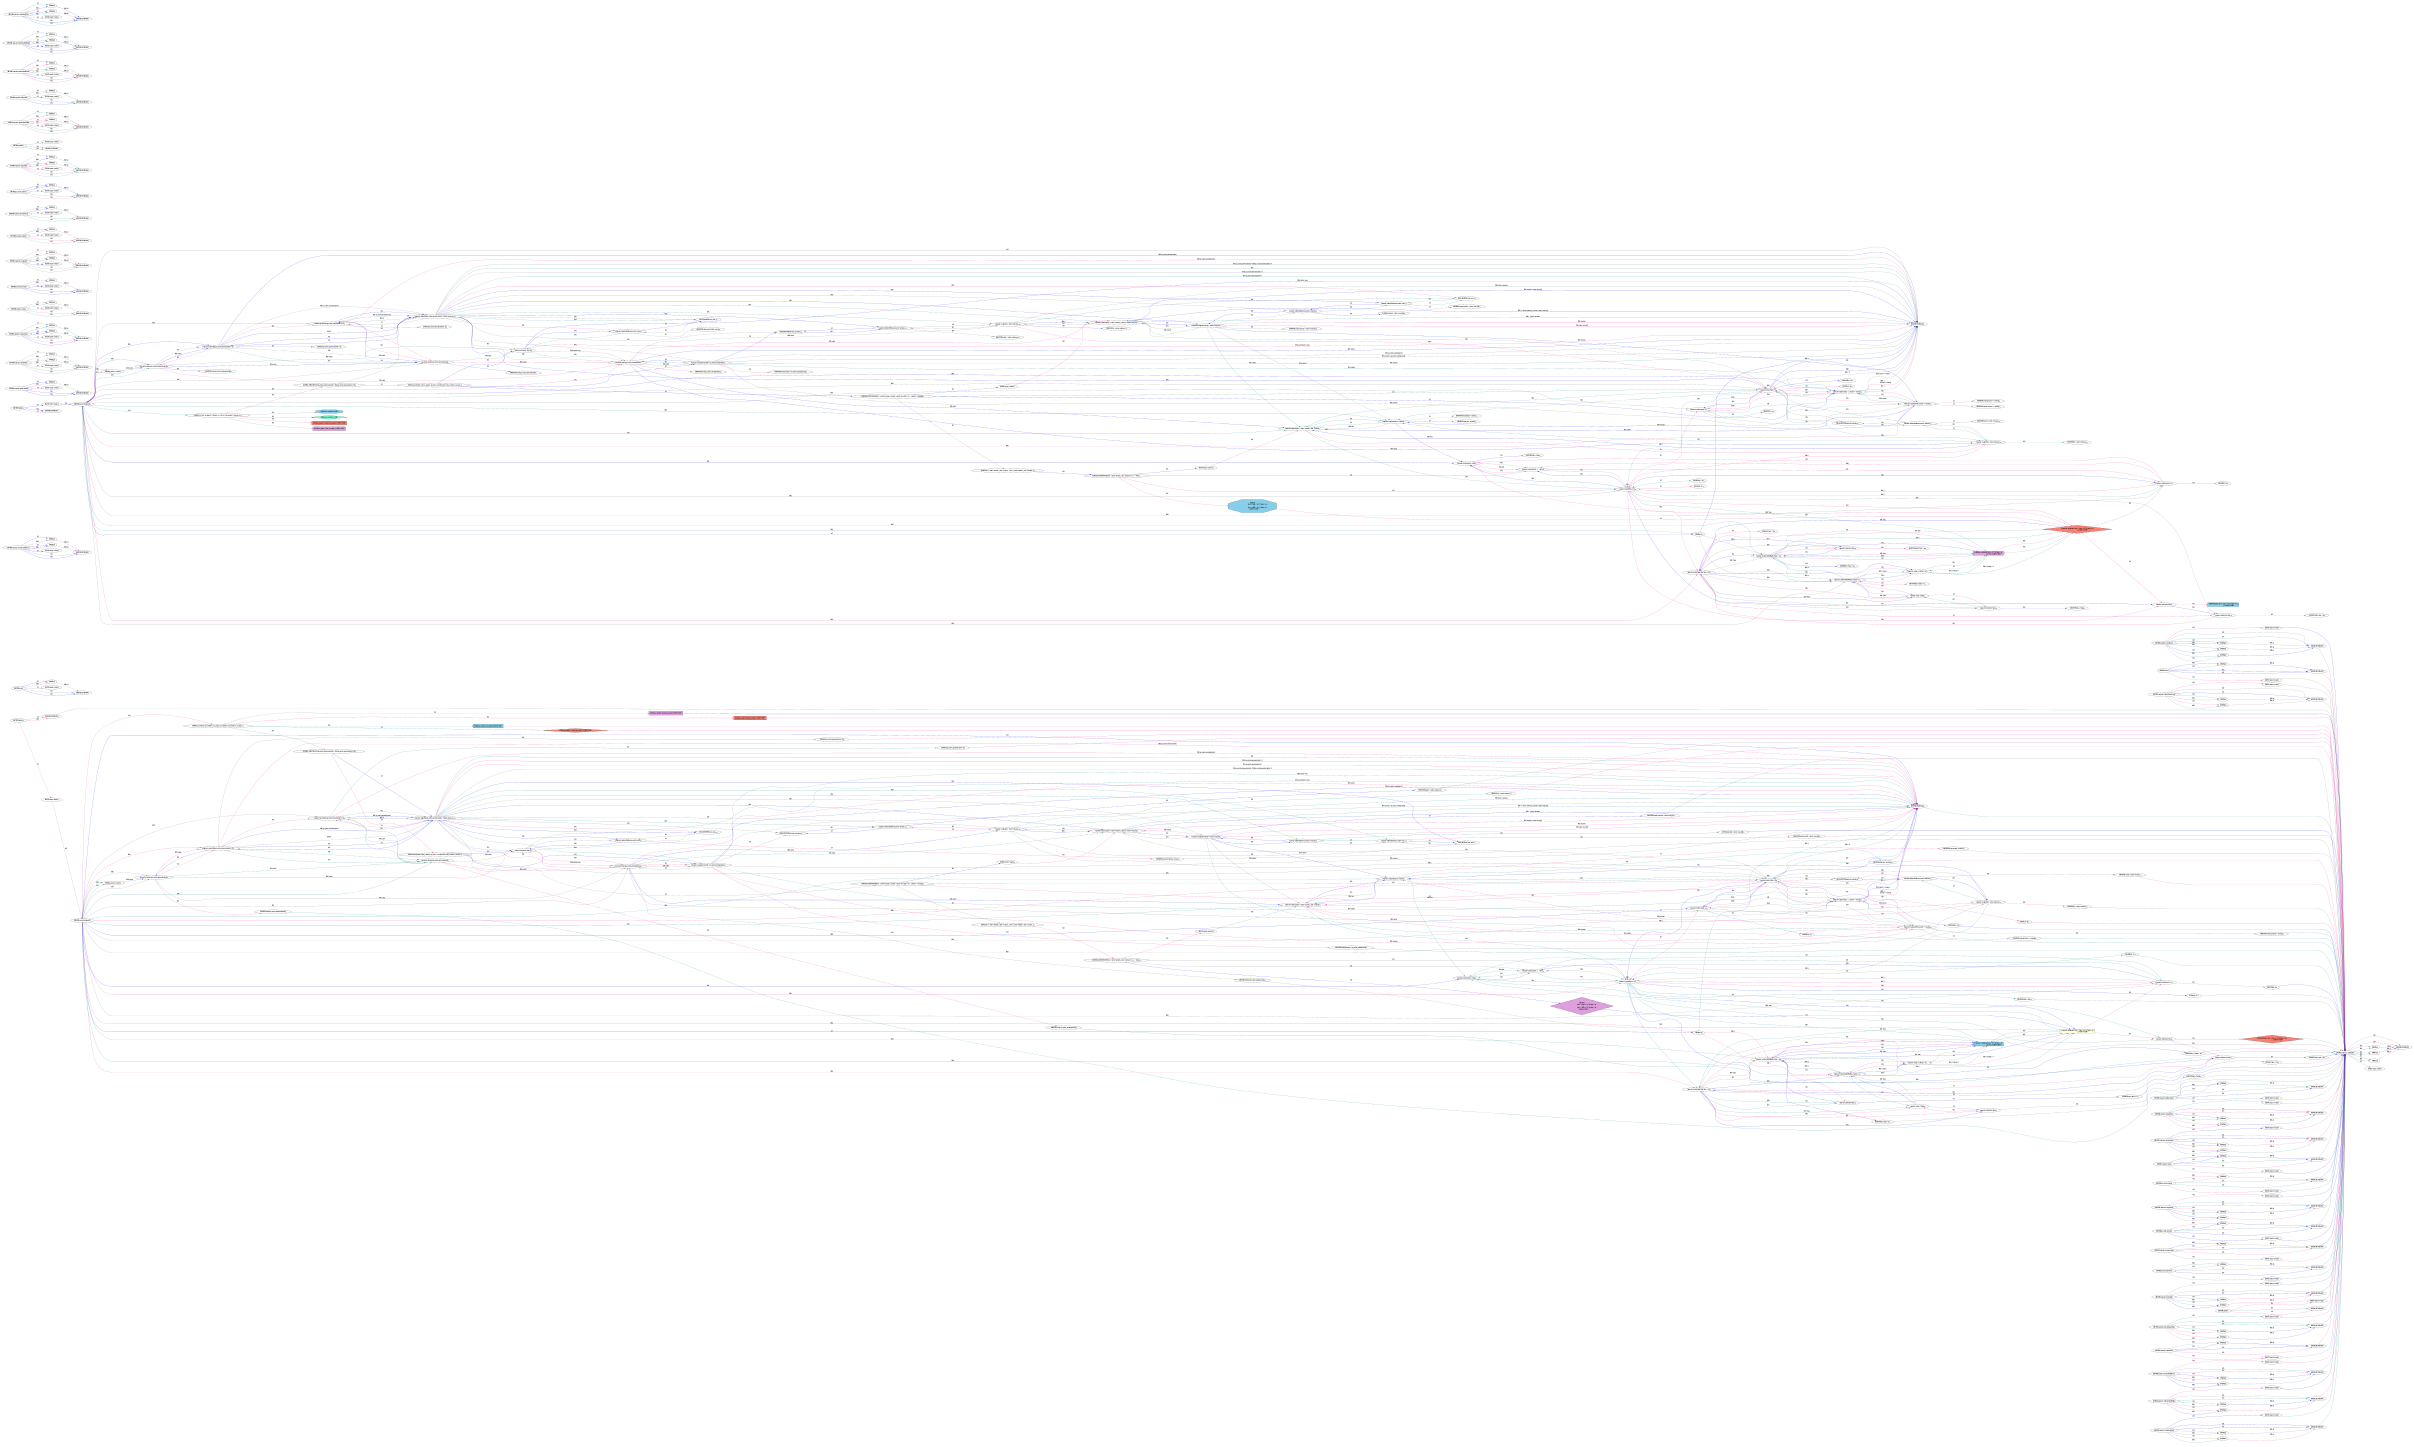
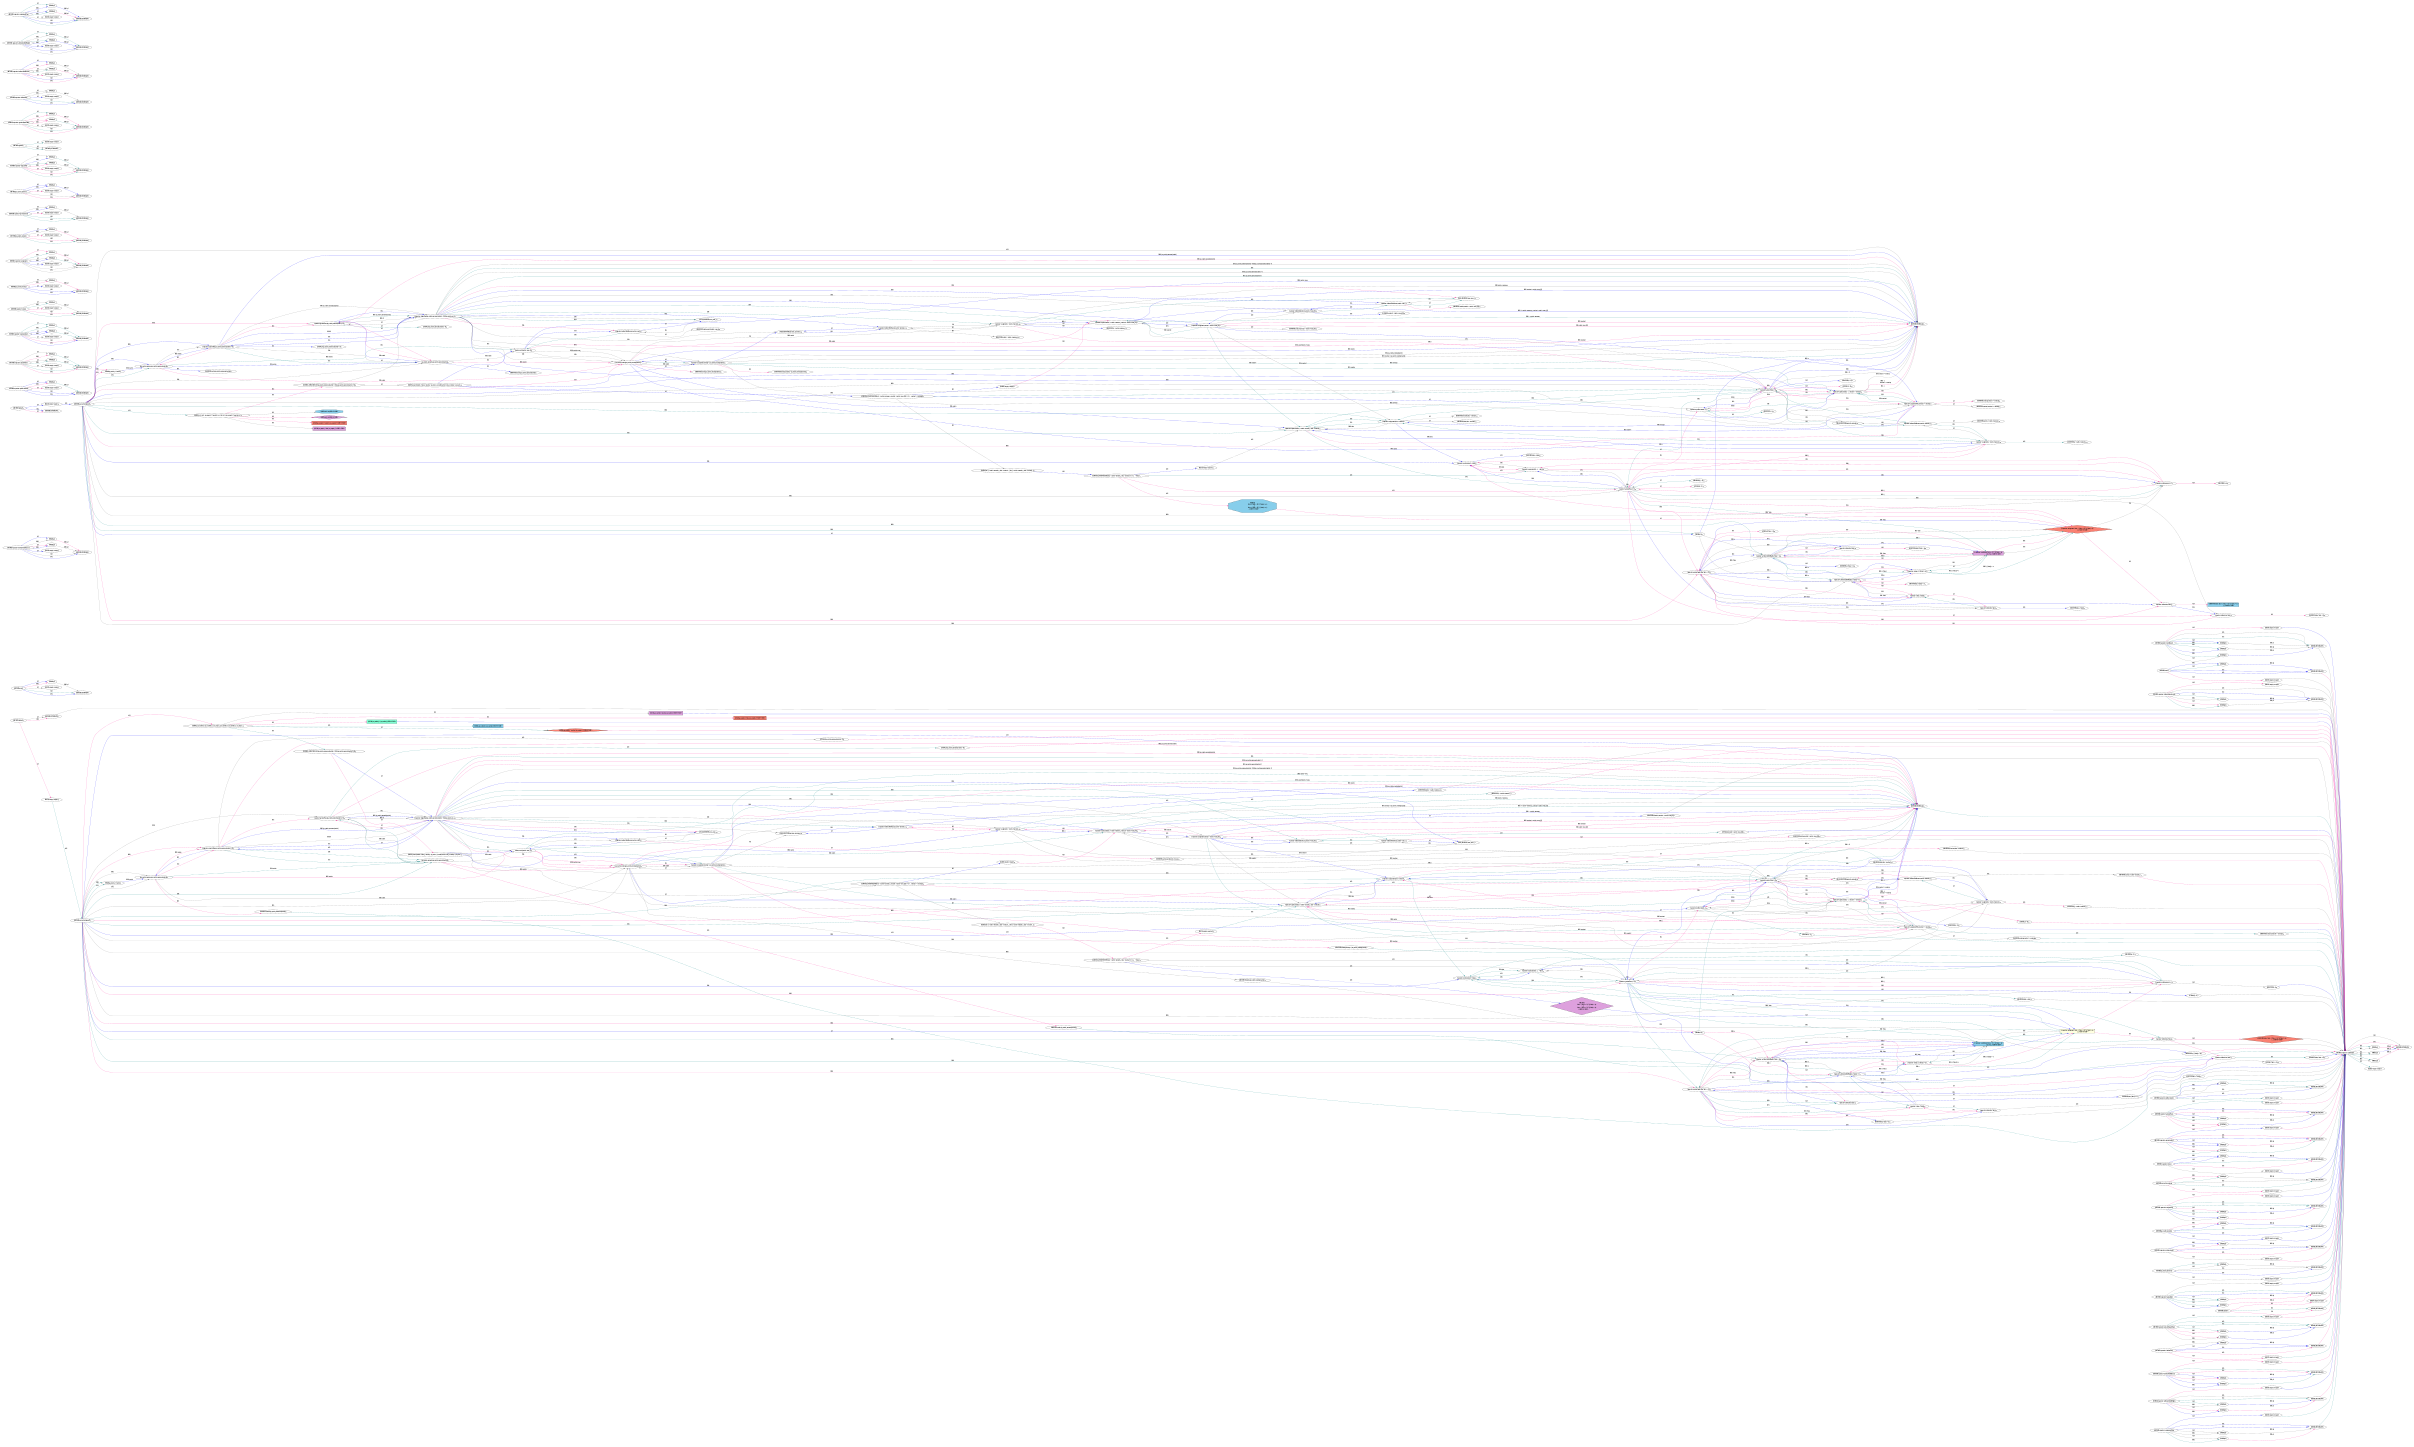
node "<(LOCAL,int j: int)<SUB>4</SUB>>": fillcolor aquamarine -> plum
node "<(LOCAL,jas_matind_t i: jas_matind_t)<SUB>3</SUB>>": added
